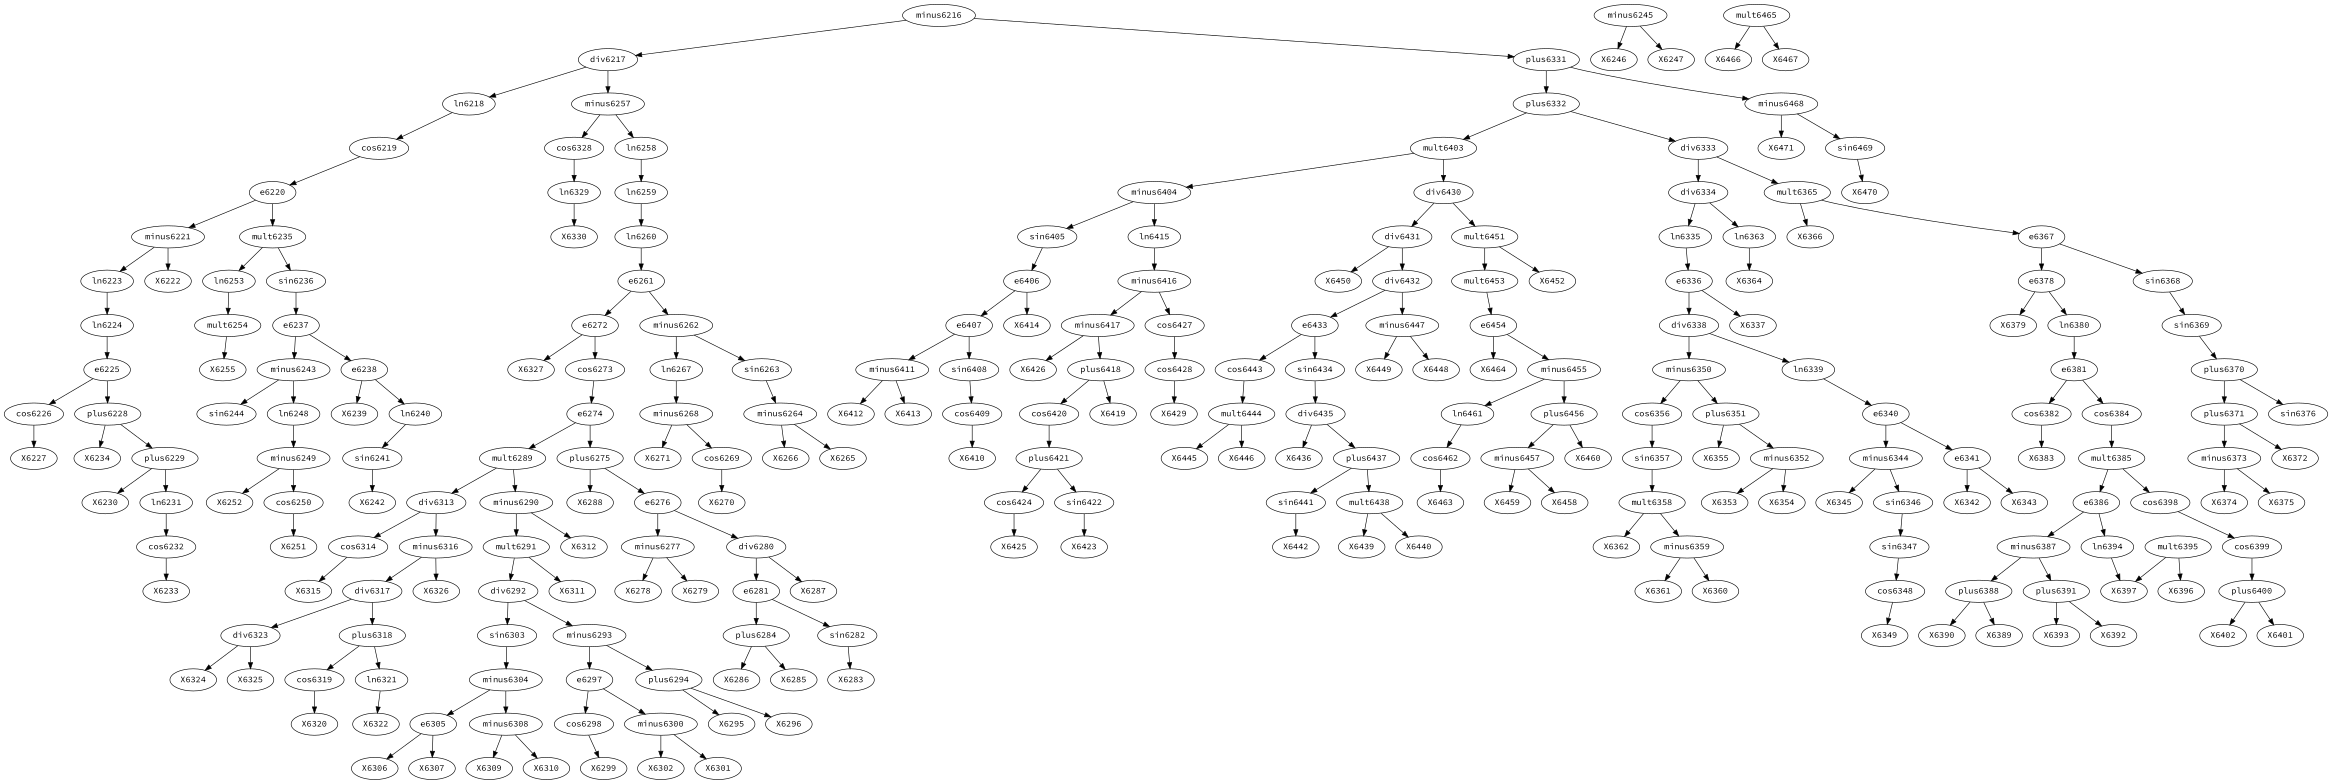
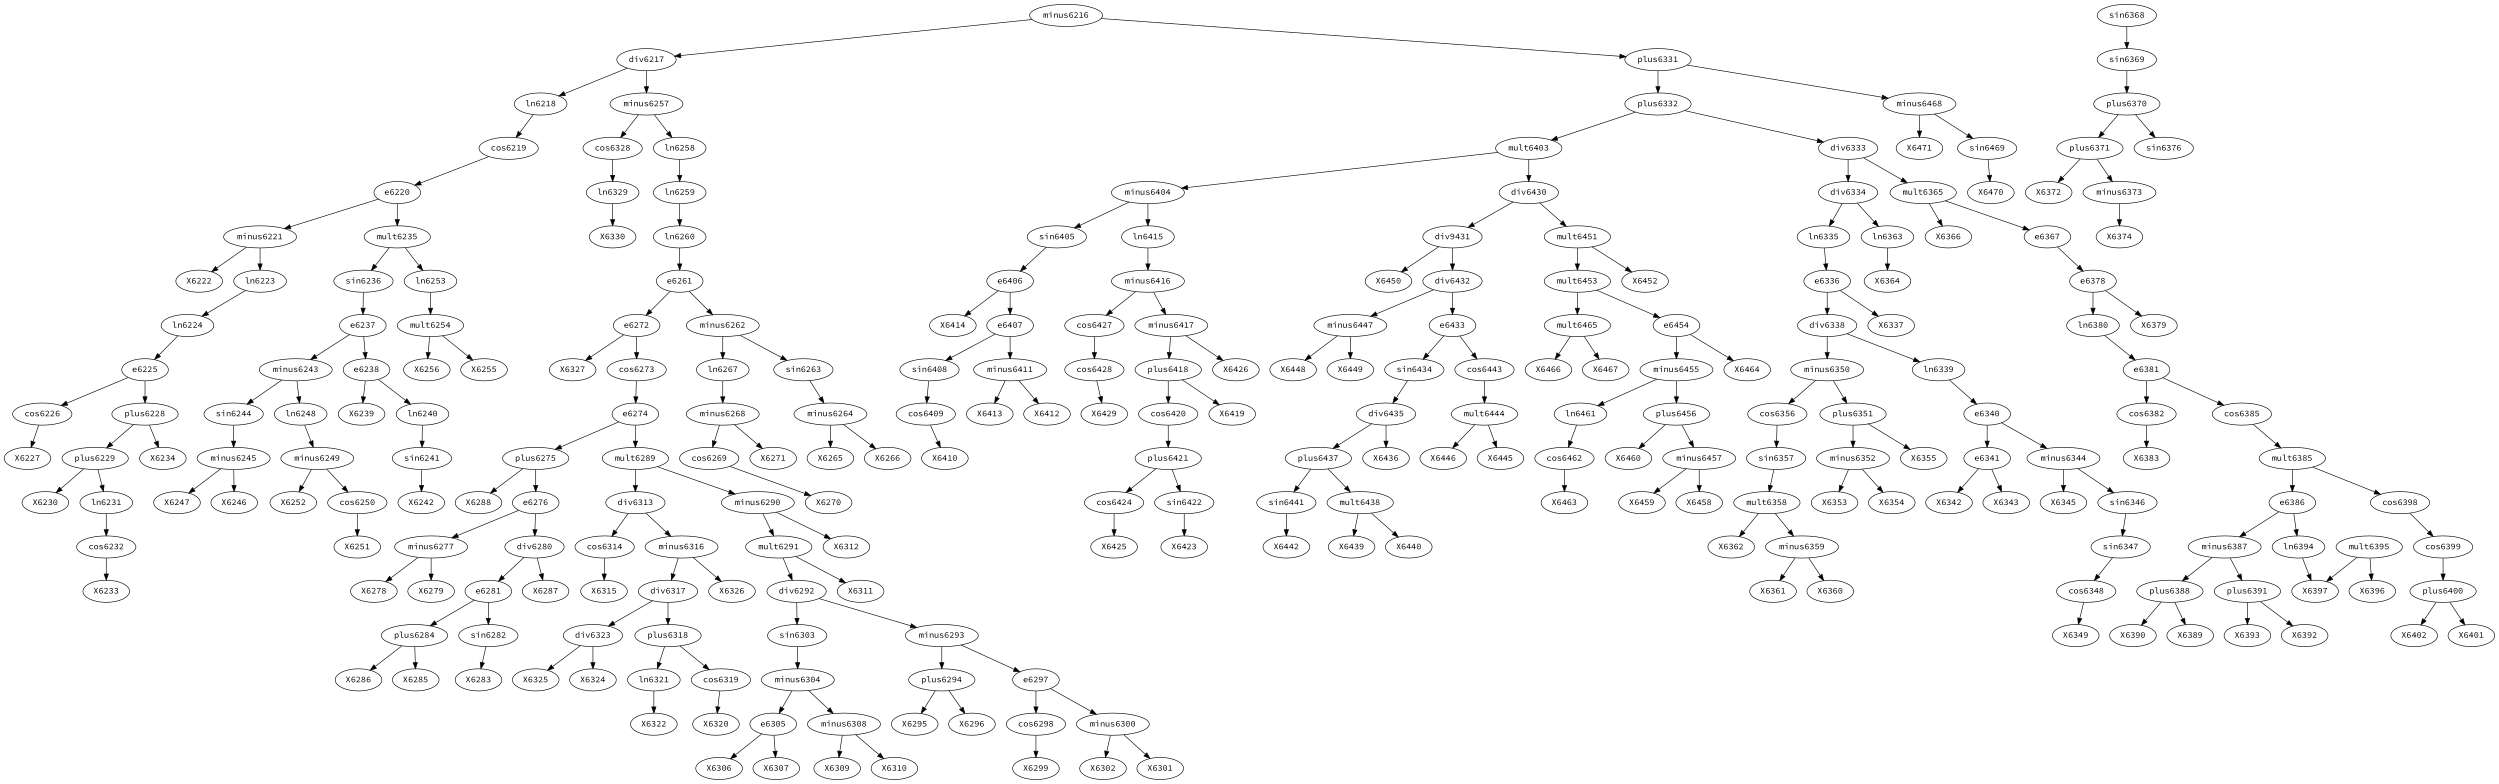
node "div6431": label "div6431" -> "div9431"
edge "e6367" -> "sin6368": removed
edge "mult6453" -> "mult6465": added
node "X6256": added
node "cos6384": label "cos6384" -> "cos6385"
edge "sin6244" -> "minus6245": added
node "X6375": removed
